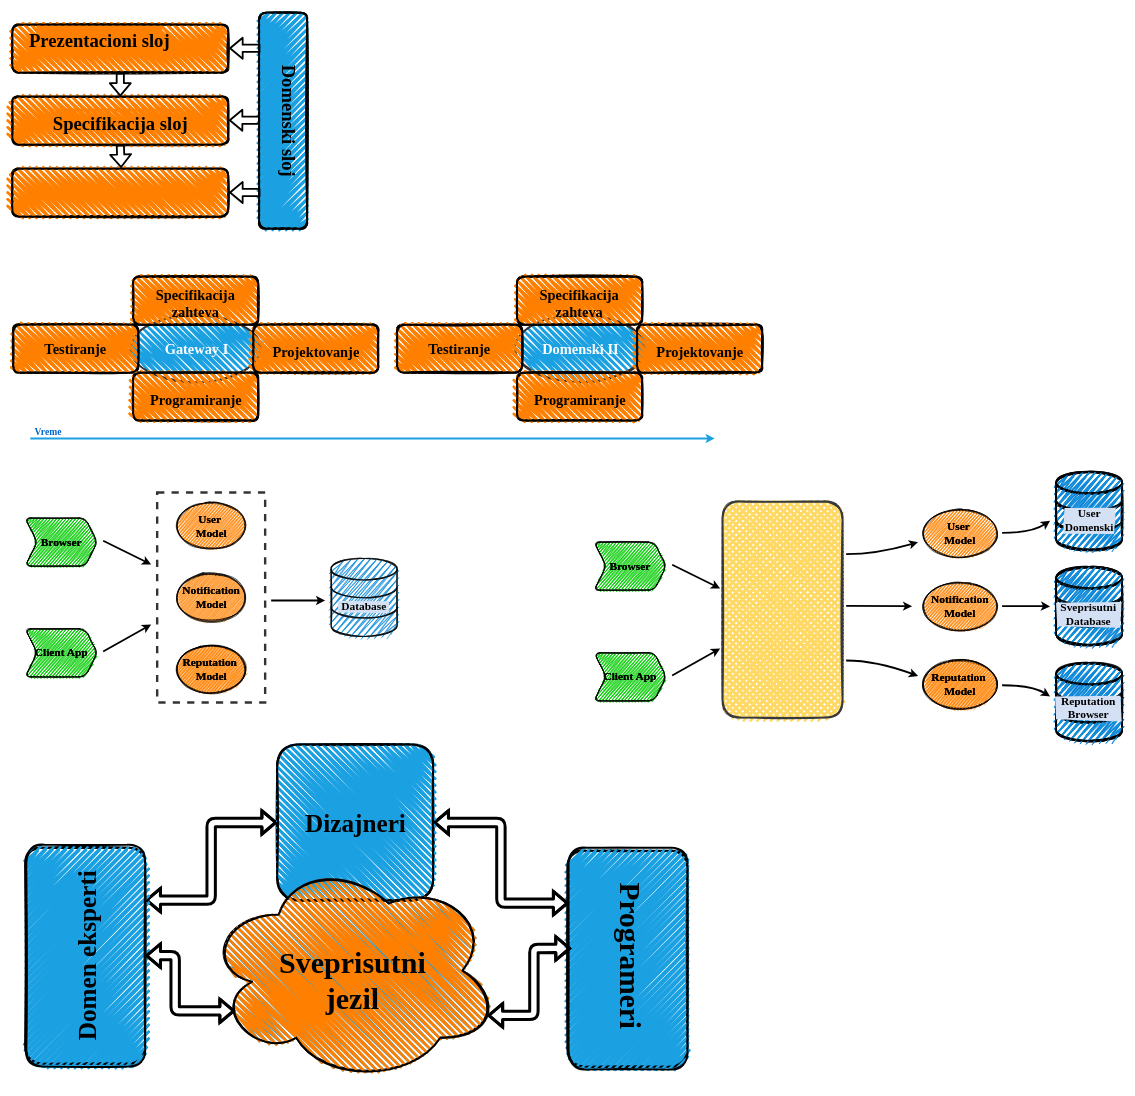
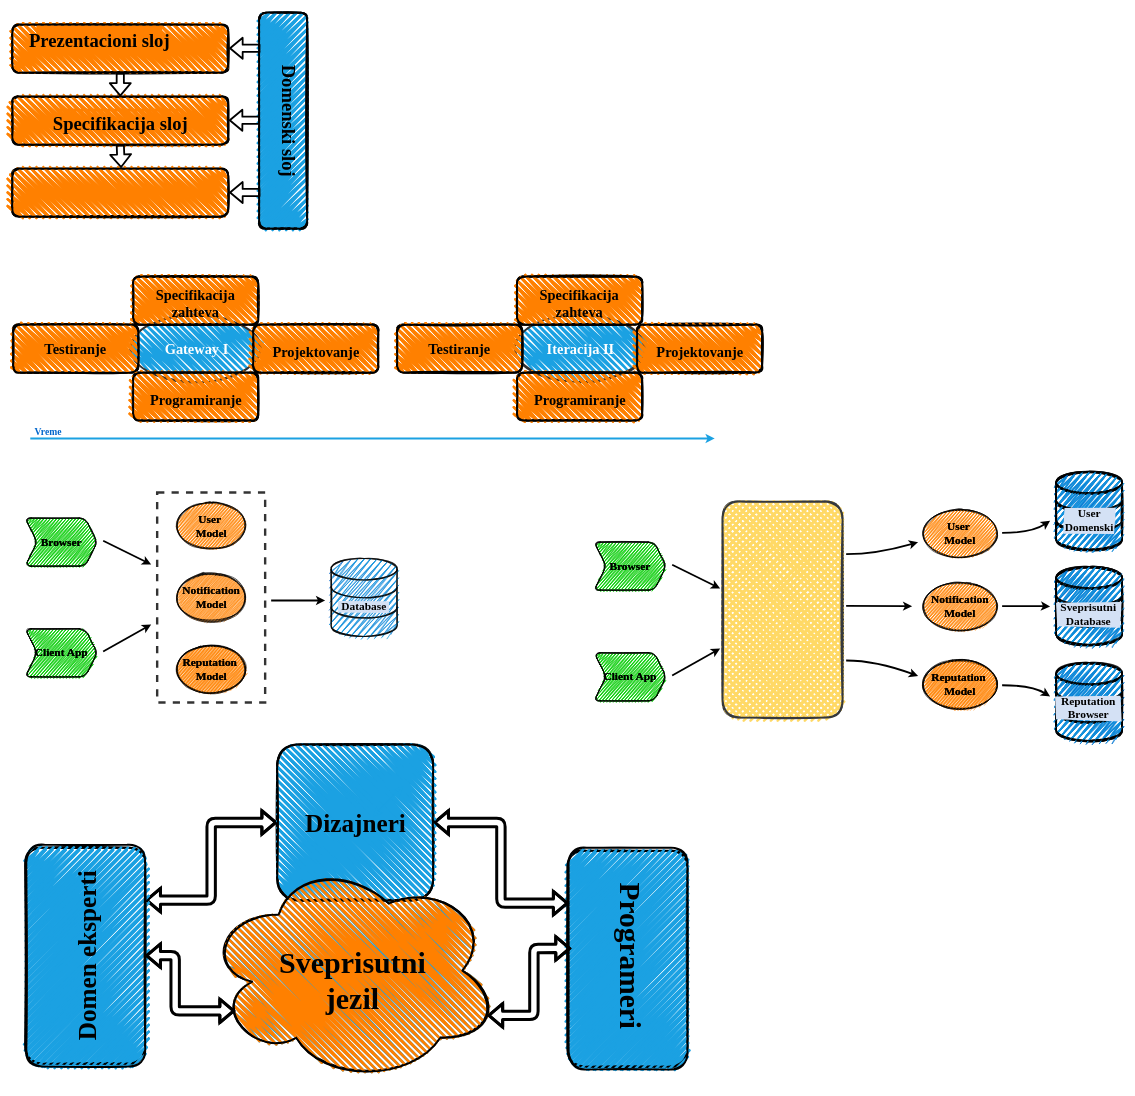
node "Domenski II": label "Domenski II" -> "Iteracija II"
